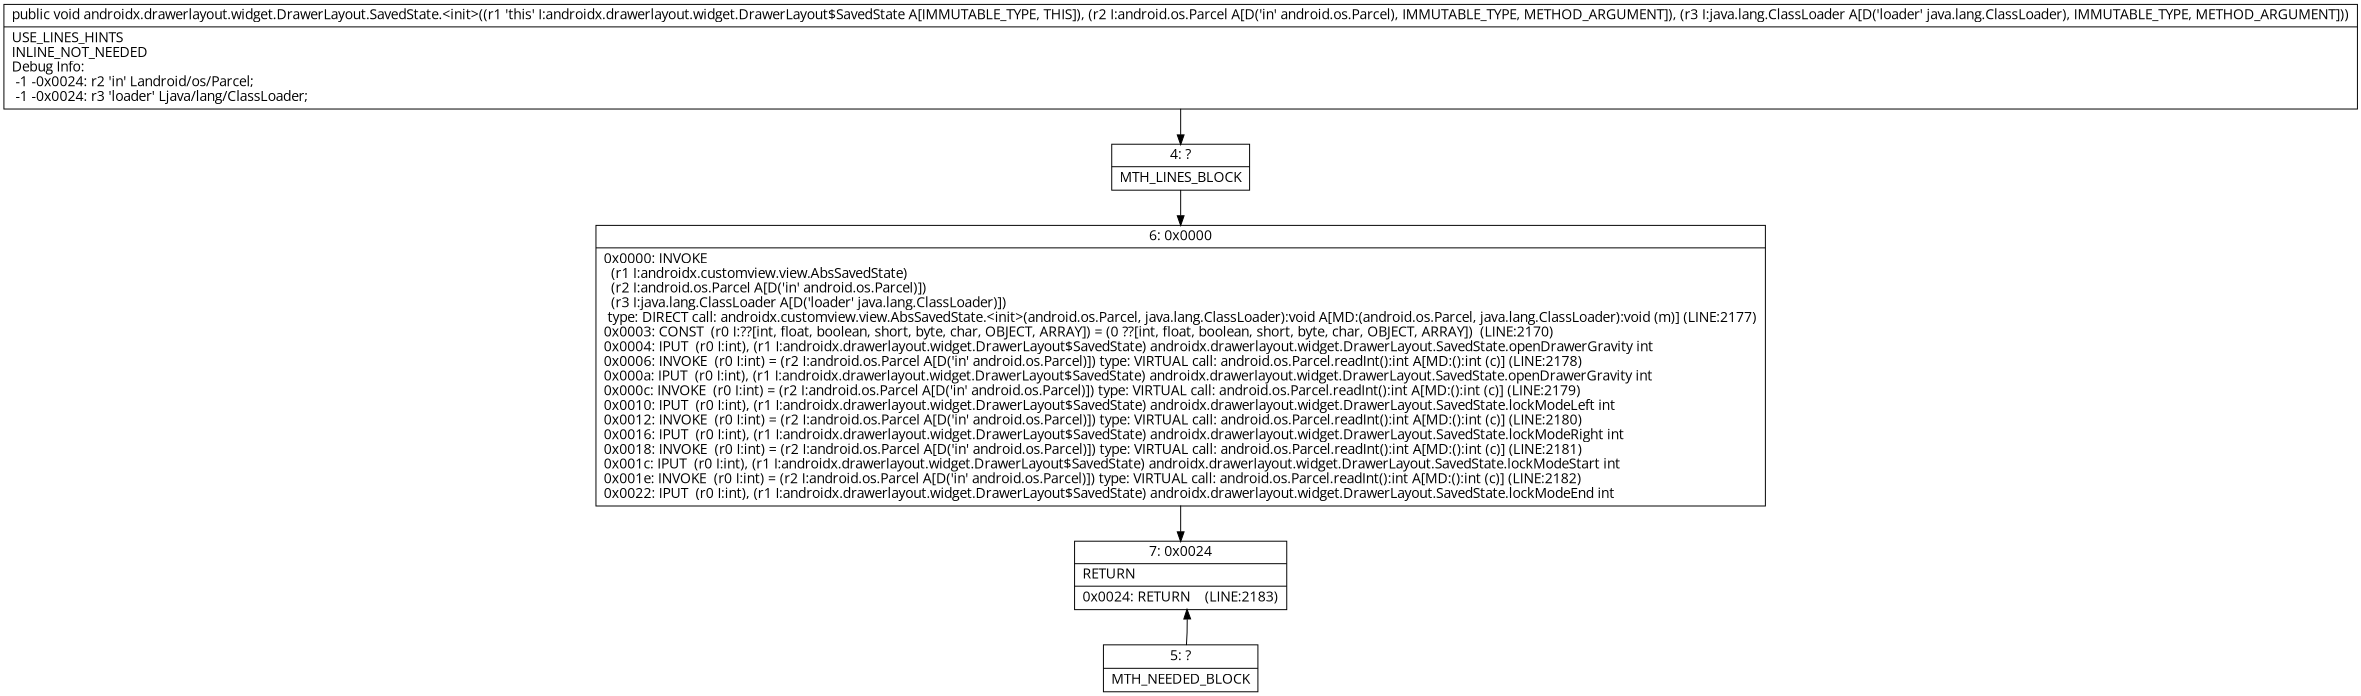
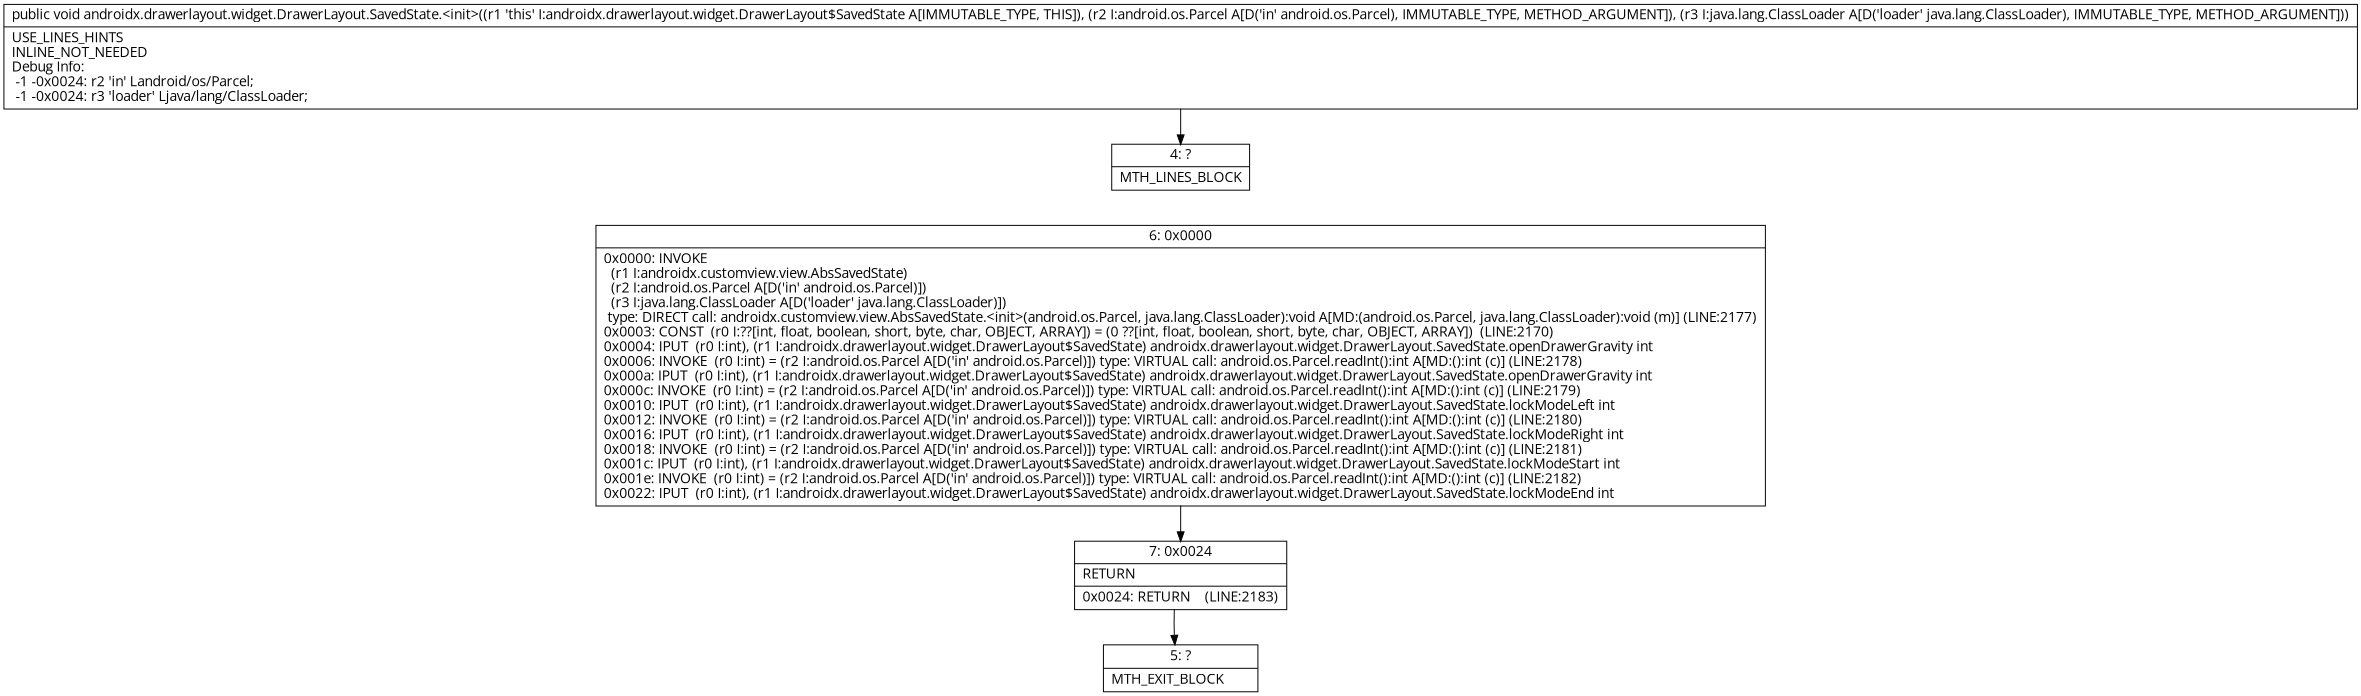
edge "4: ?" -> "6: 0x0000": removed
edge "5: ?" -> "7: 0x0024": reversed
node "5: ?": text "MTH_NEEDED_BLOCK" -> "MTH_EXIT_BLOCK"
